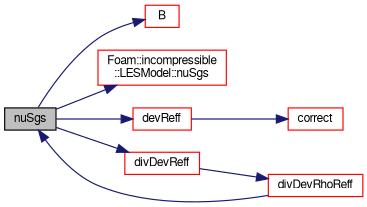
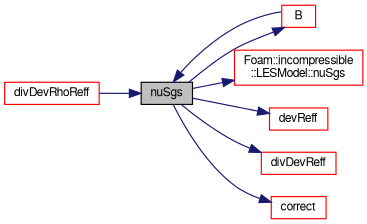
edge "B" -> "nuSgs": added
edge "devReff" -> "correct": now "nuSgs" -> "correct"
edge "divDevReff" -> "divDevRhoReff": removed
